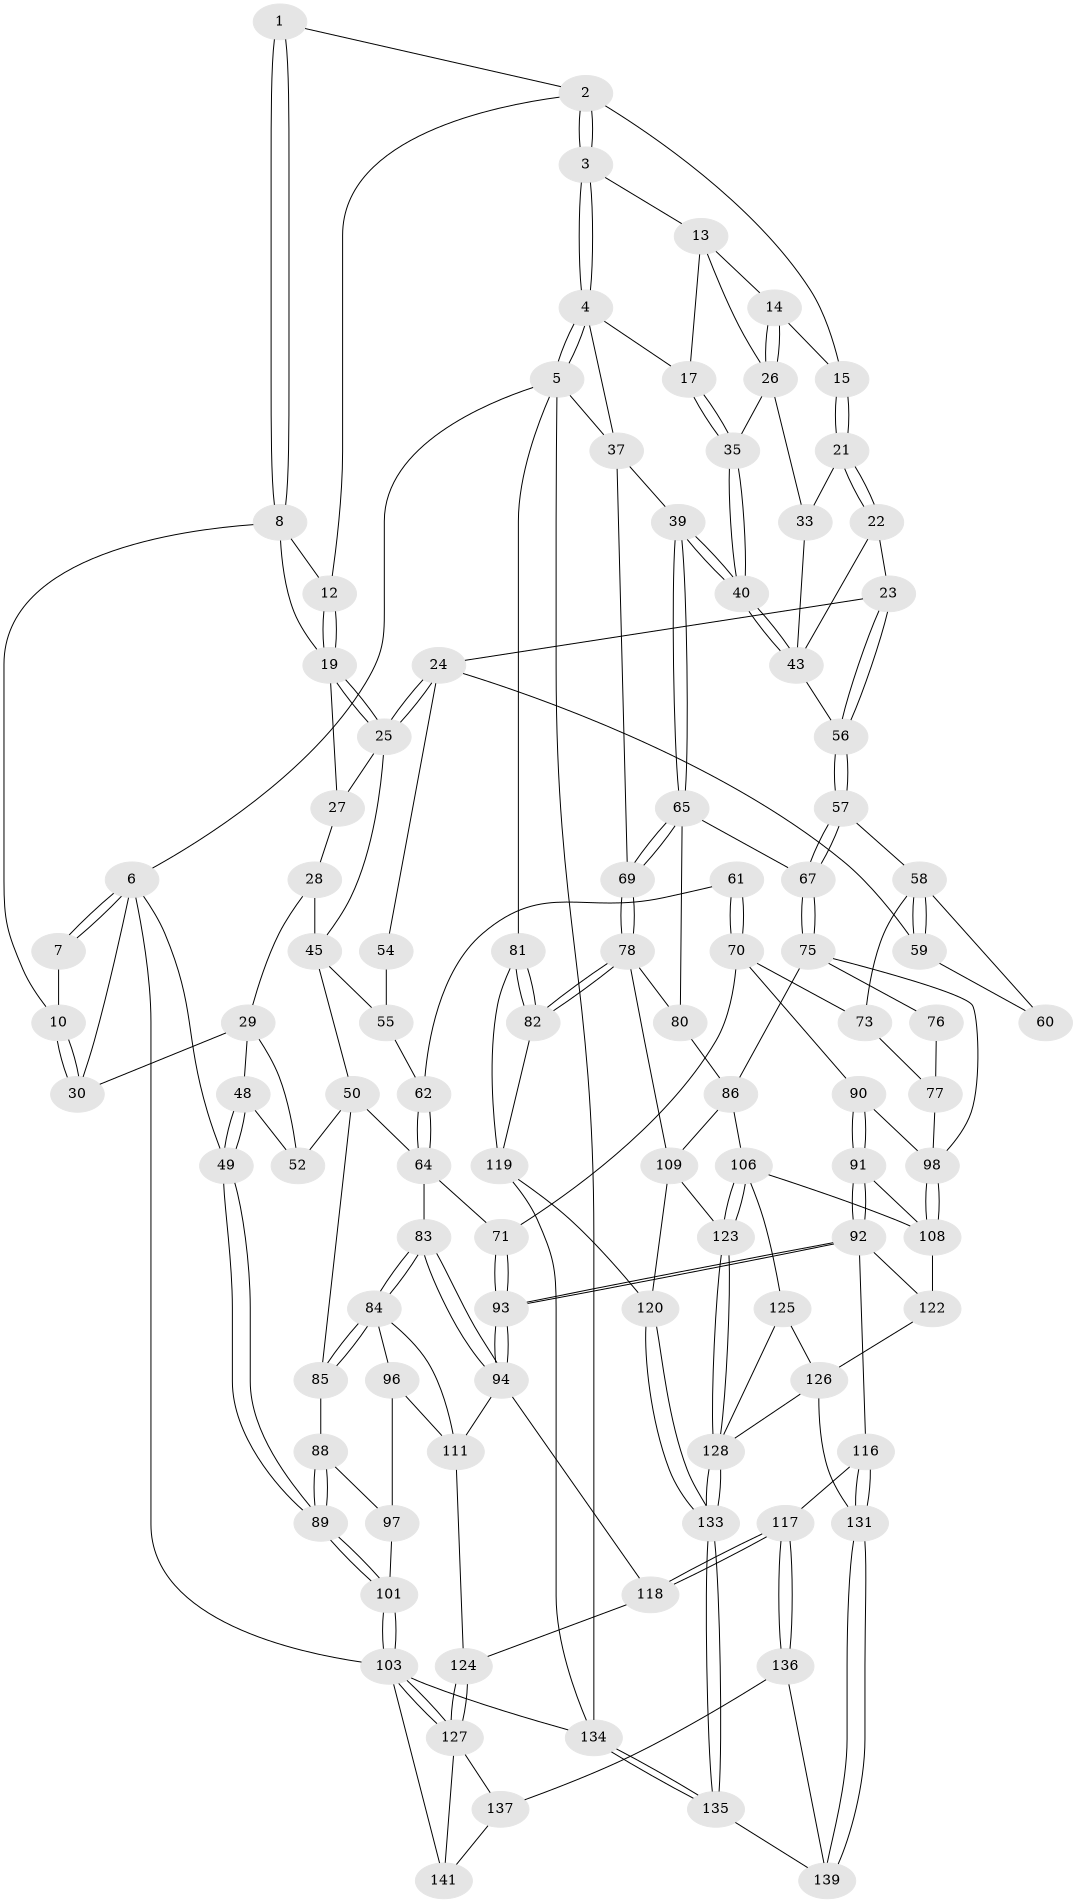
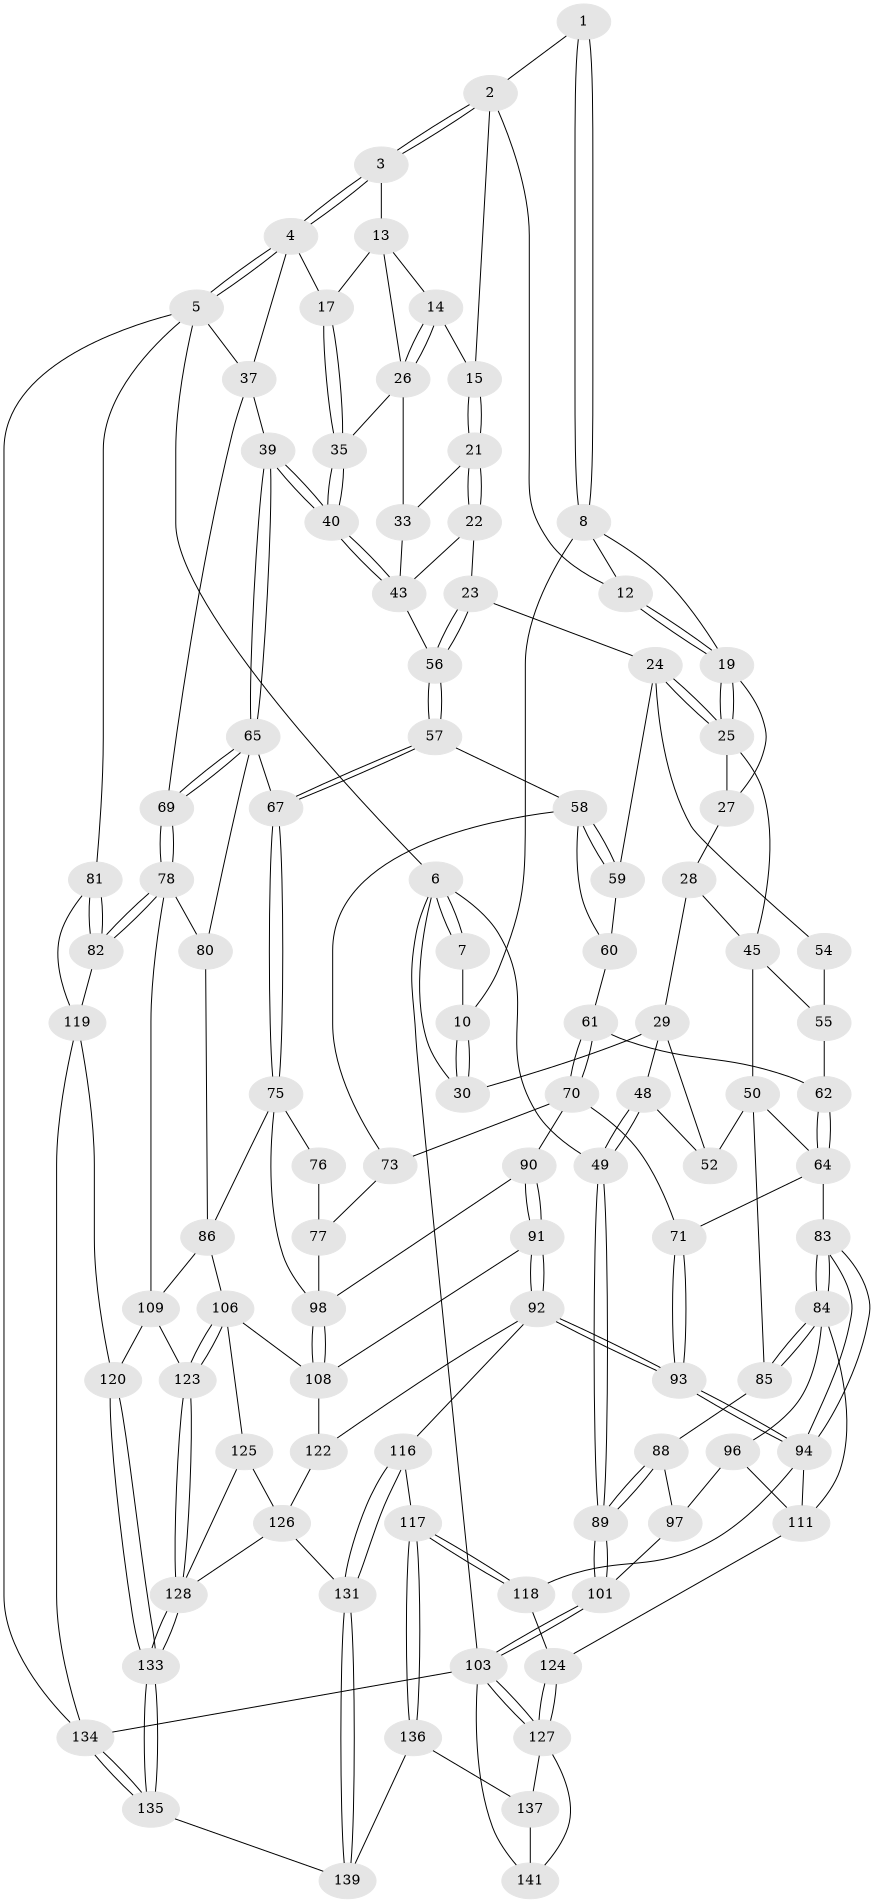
edge "60" -- "61": added
